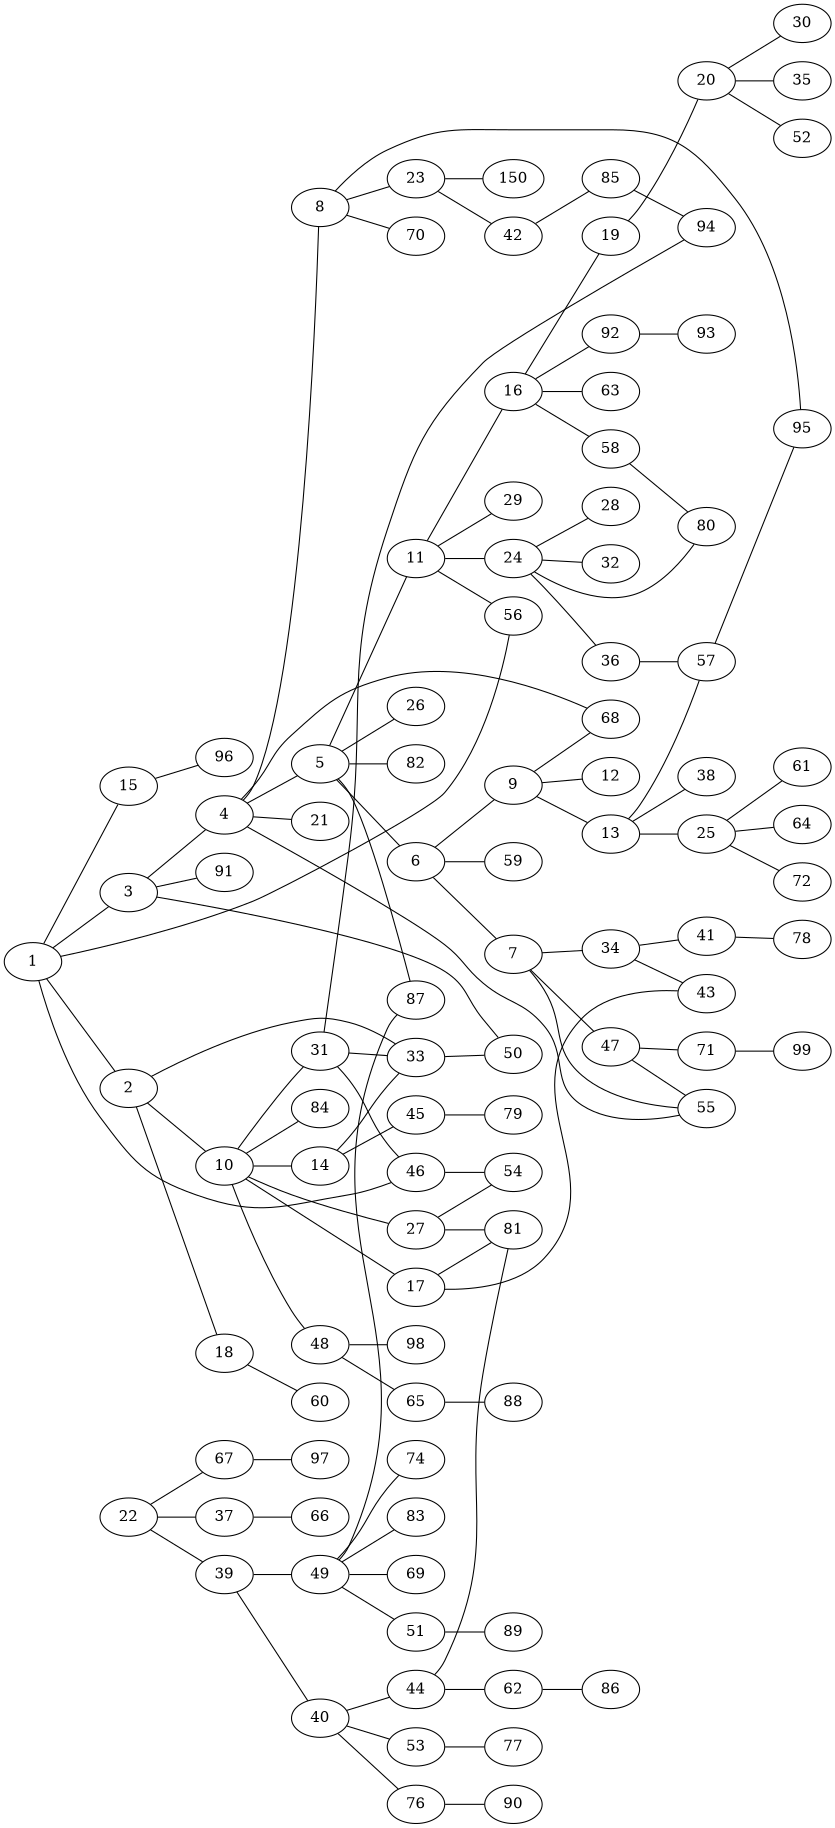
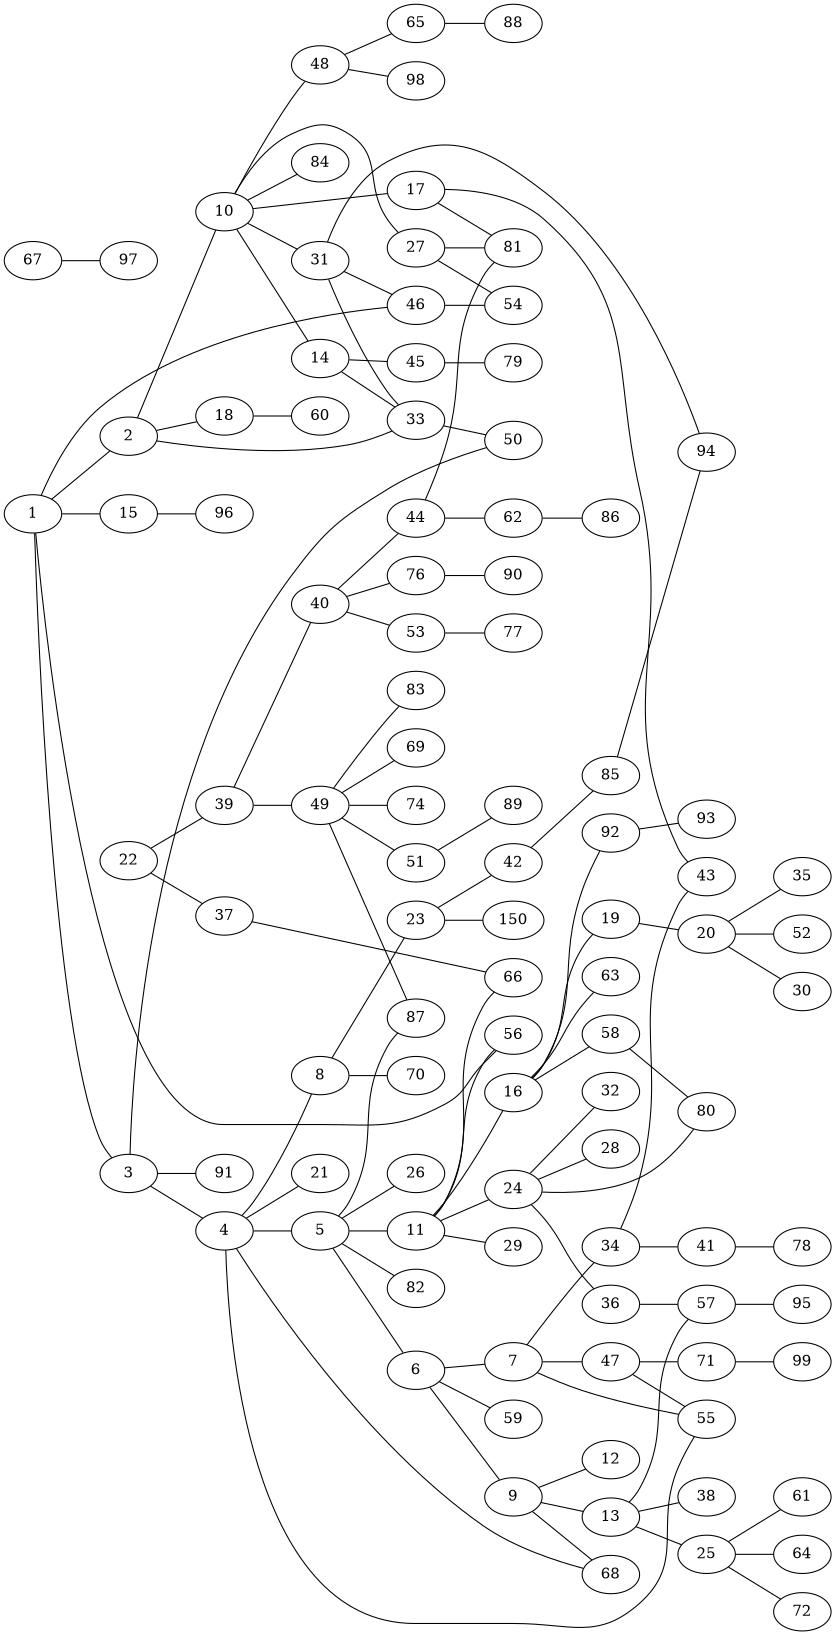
edge "8" -- "95": removed
edge "66" -- "11": added
edge "67" -- "22": removed
